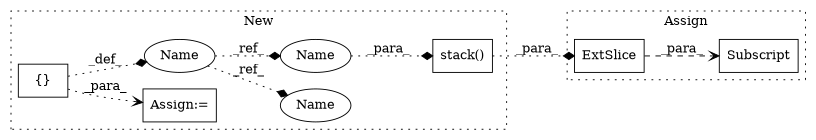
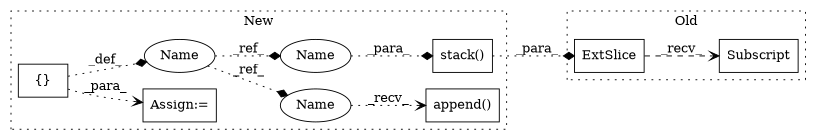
cluster "Assign": label "Assign" -> "Old"
edge "ExtSlice" -> "Subscript": label "_para_" -> "_recv_"
node "append()": added
